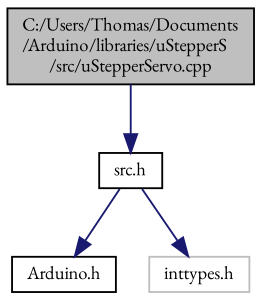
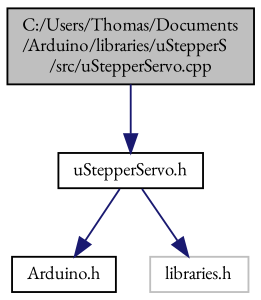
node "src.h": label "src.h" -> "uStepperServo.h"
node "inttypes.h": label "inttypes.h" -> "libraries.h"
